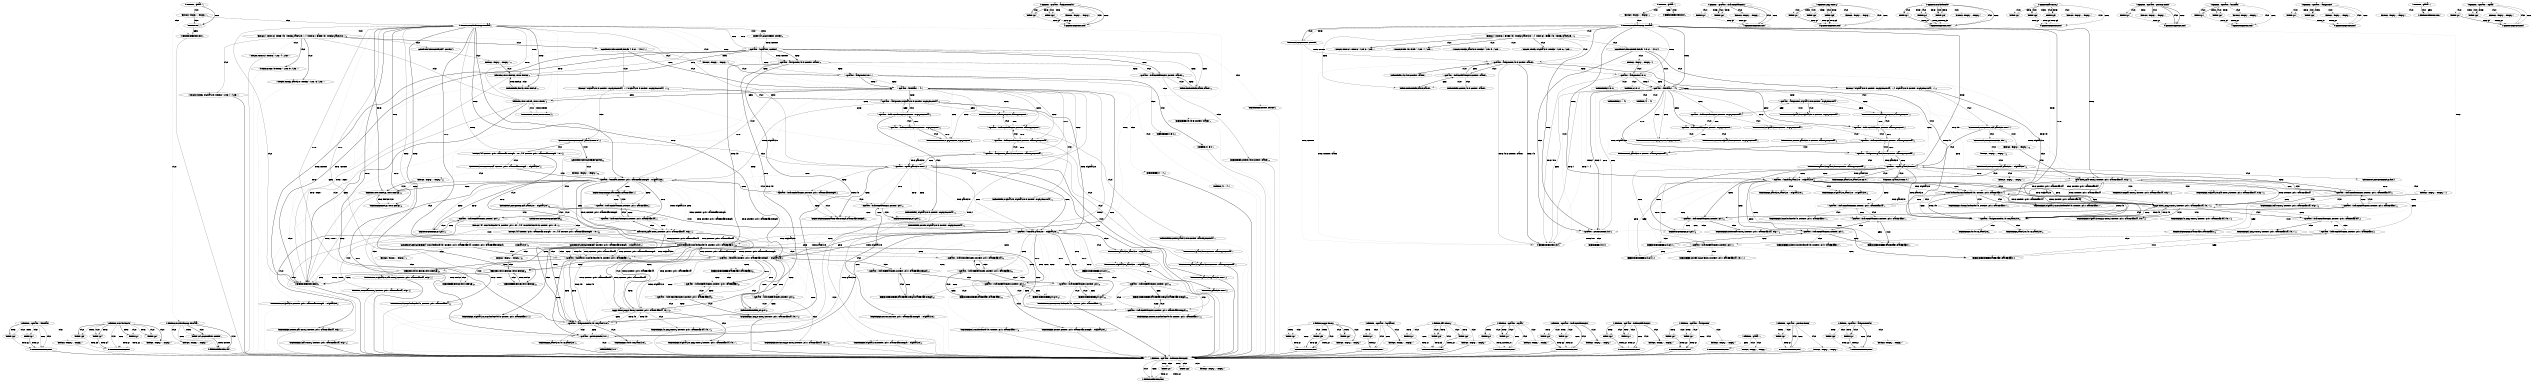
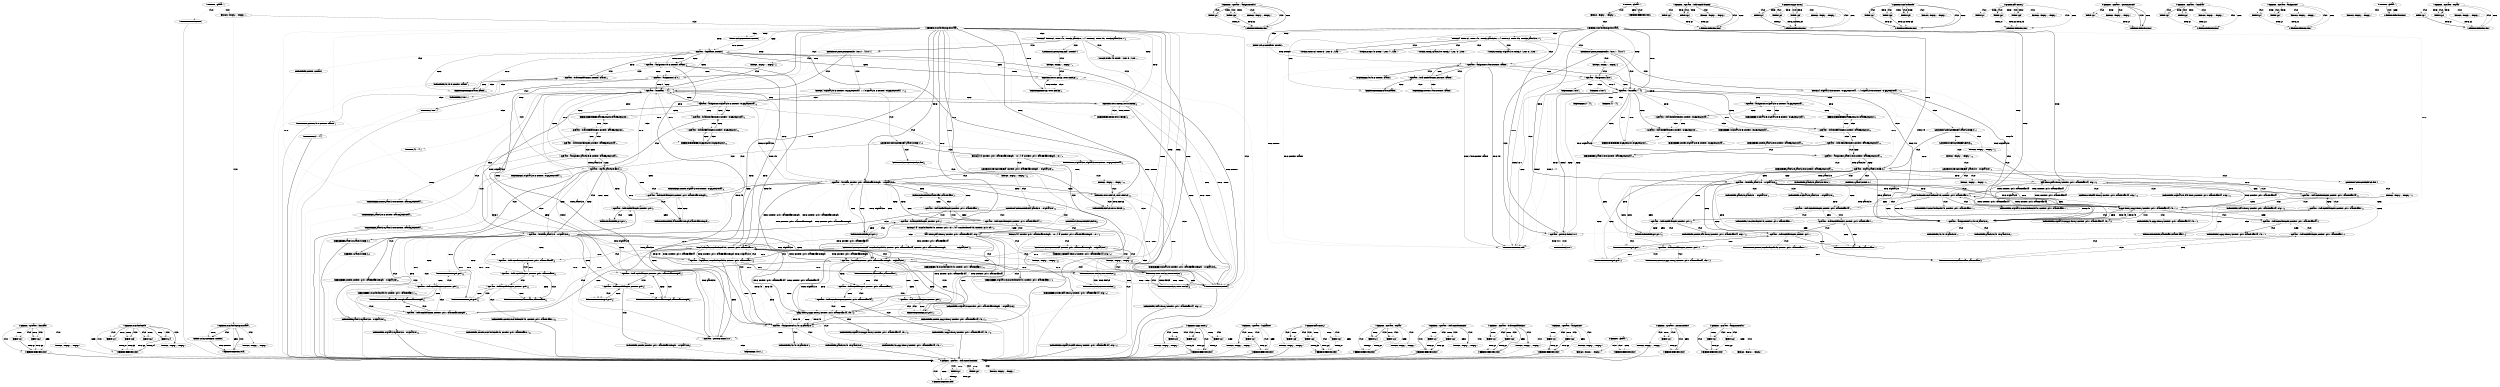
node "(UNKNOWN,),))": removed
node "<(LOCAL,UINT16 i: UINT16)<SUB>4</SUB>>": removed
node "<(LOCAL,UINT32 planeSize: UINT32)<SUB>6</SUB>>": removed
node "<(LOCAL,UINT32 originalSize: UINT32)<SUB>7</SUB>>": removed
